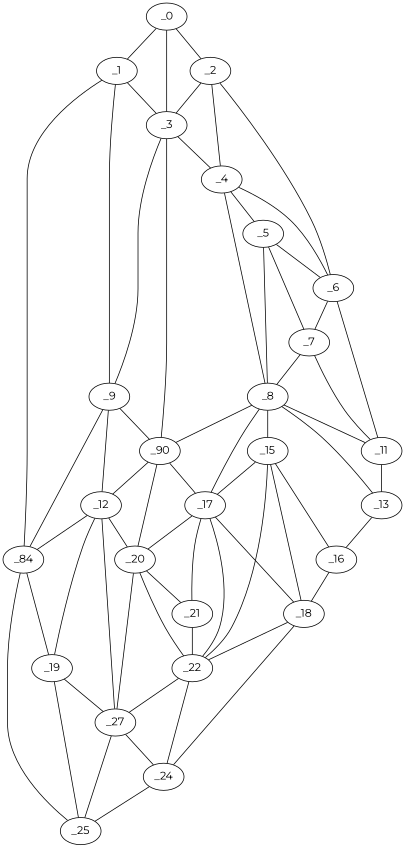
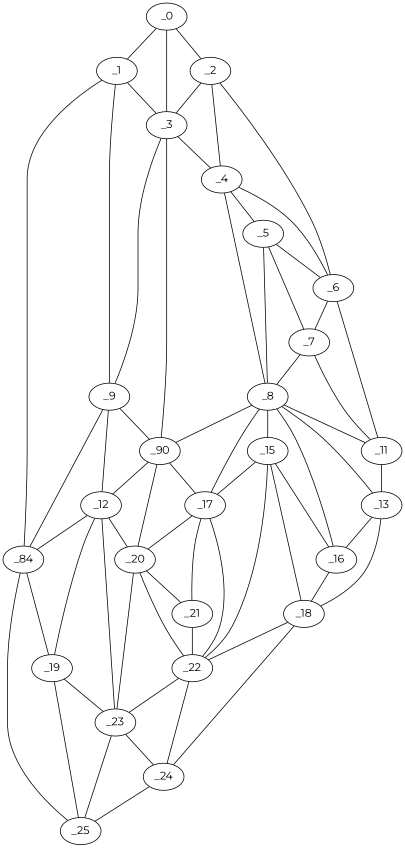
edge "_8" -- "_16": added
edge "_17" -- "_18": now "_13" -- "_18"
node "_27": label "_27" -> "_23"
